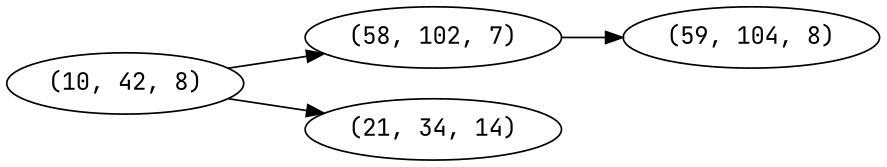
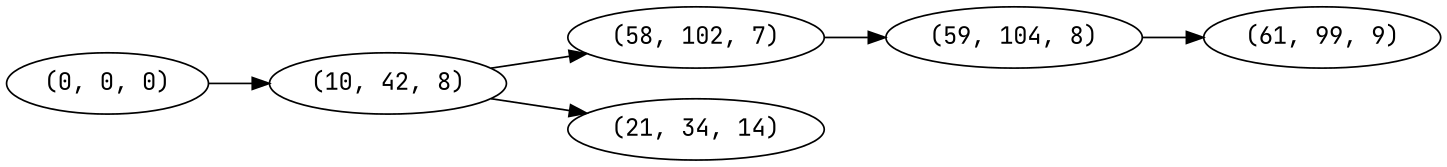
node "(61, 99, 9)": added
node "(0, 0, 0)": added
